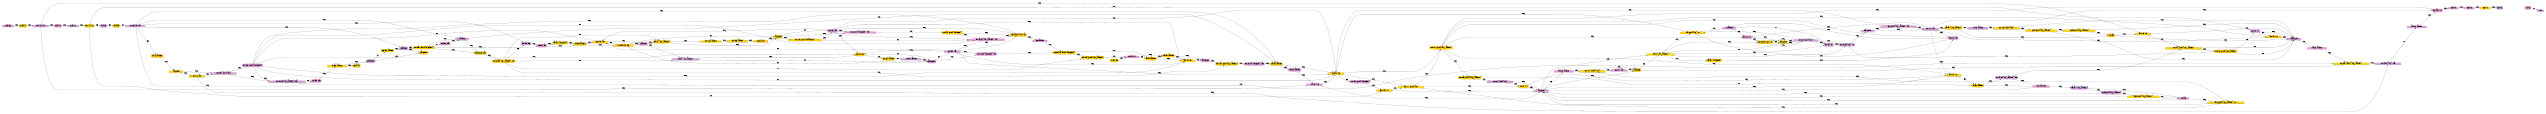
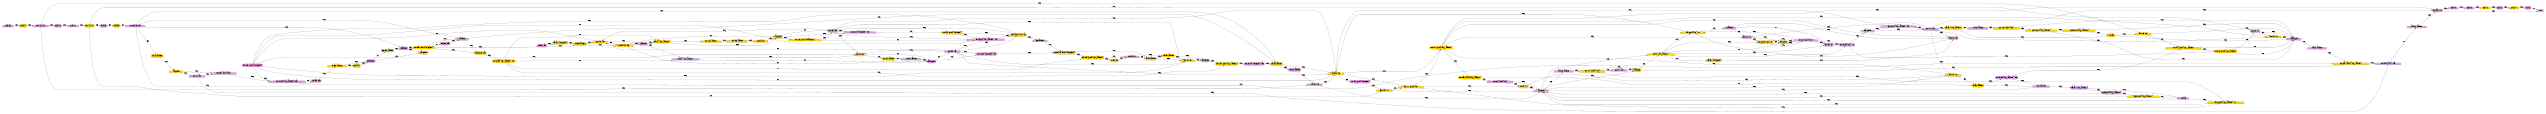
node "pop r14": added
edge "mov rax , r12" -> "retn": added, label "DFG"
node "mov edx , ebp": removed
edge "mov rdx , qword [ rsp + address ]" -> "xor esi , esi": added, label "CFG"
edge "test al , al" -> "jne address": added, label "CFG"
edge "mov eax , dword [ rax ]" -> "mov rbx , qword [ rel symbol ]": removed, label "CFG"
node "mov r13 , rax": fillcolor gold -> plum
